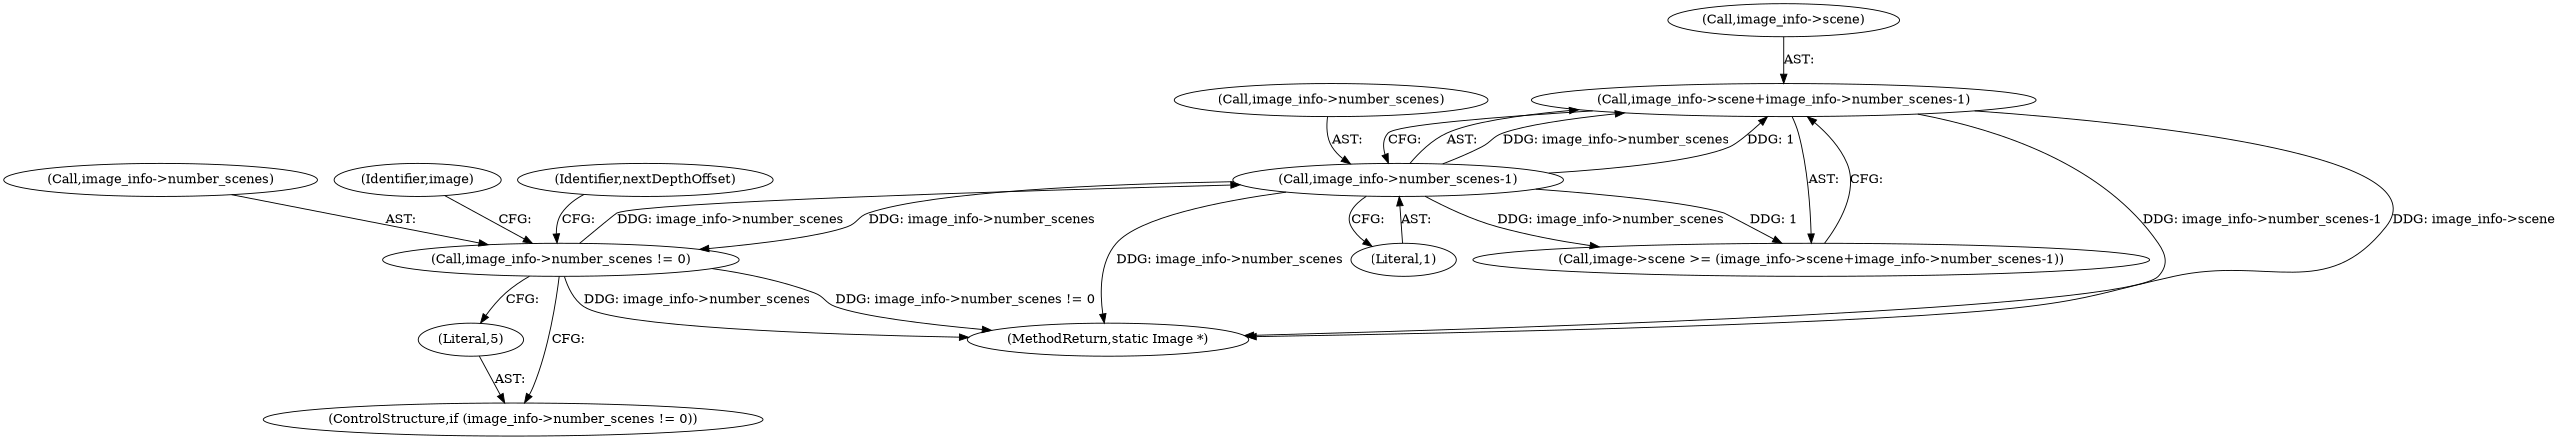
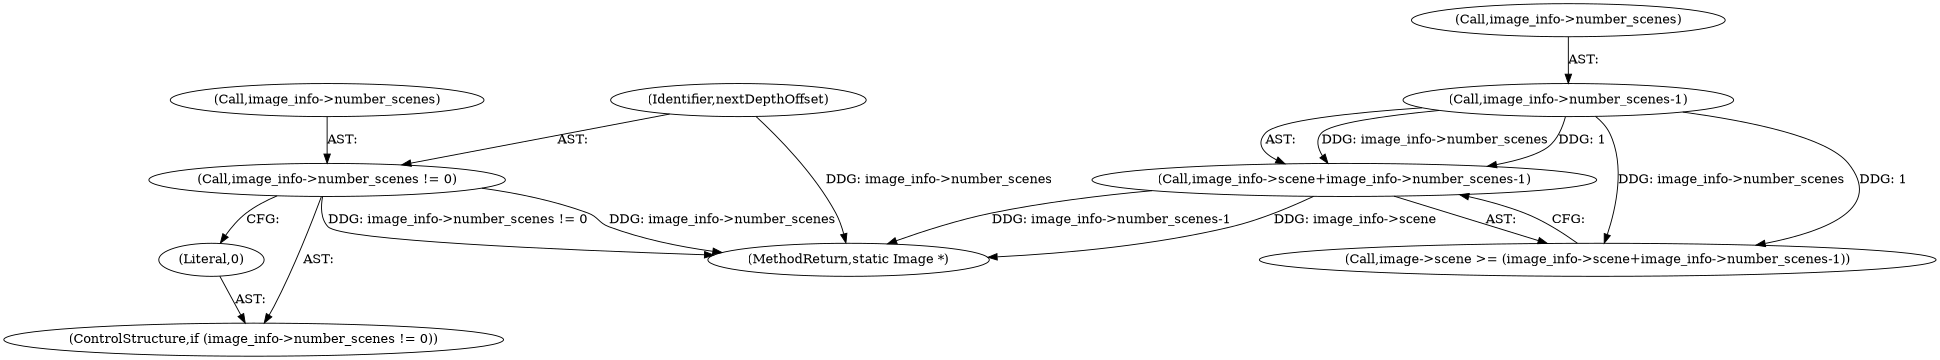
node "(Call,image_info->scene)": removed
edge "(Call,image_info->scene+image_info->number_scenes-1)" -> "(Call,image_info->number_scenes-1)": removed, label "CFG:"
node "(Identifier,image)": removed
edge "(Call,image_info->number_scenes != 0)" -> "(Call,image_info->number_scenes-1)": removed, label "DDG: image_info->number_scenes"
edge "(Call,image_info->number_scenes-1)" -> "(Call,image_info->number_scenes != 0)": removed, label "DDG: image_info->number_scenes"
edge "(Call,image_info->number_scenes-1)" -> "(MethodReturn,static Image *)": now "(Identifier,nextDepthOffset)" -> "(MethodReturn,static Image *)"
edge "(Identifier,nextDepthOffset)" -> "(Call,image_info->number_scenes != 0)": label "CFG: " -> "AST: "
node "(Literal,1)": removed
node "(Literal,5)": label "(Literal,5)" -> "(Literal,0)"
edge "(Call,image_info->number_scenes != 0)" -> "(ControlStructure,if (image_info->number_scenes != 0))": label "CFG: " -> "AST: "
